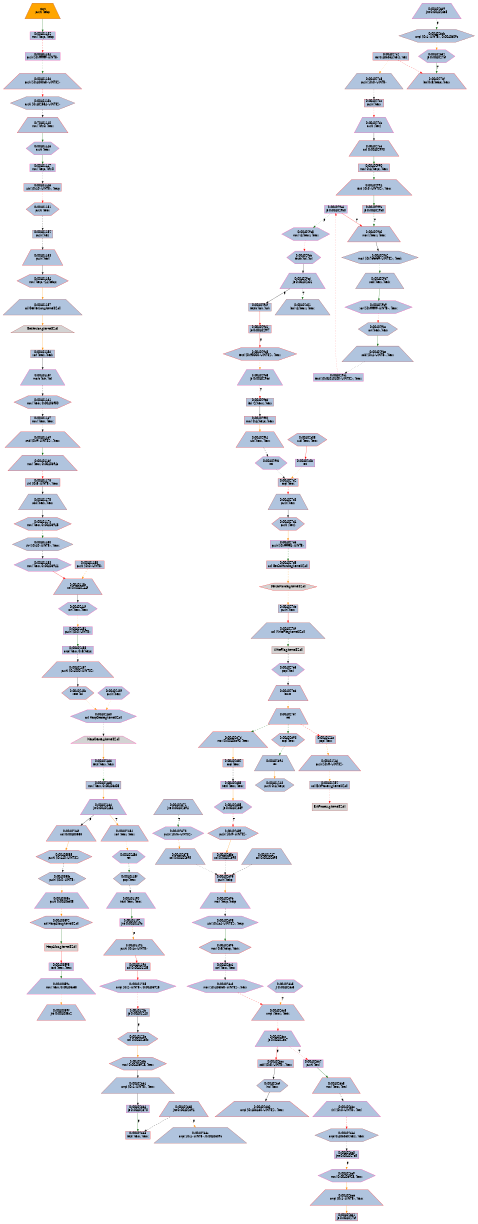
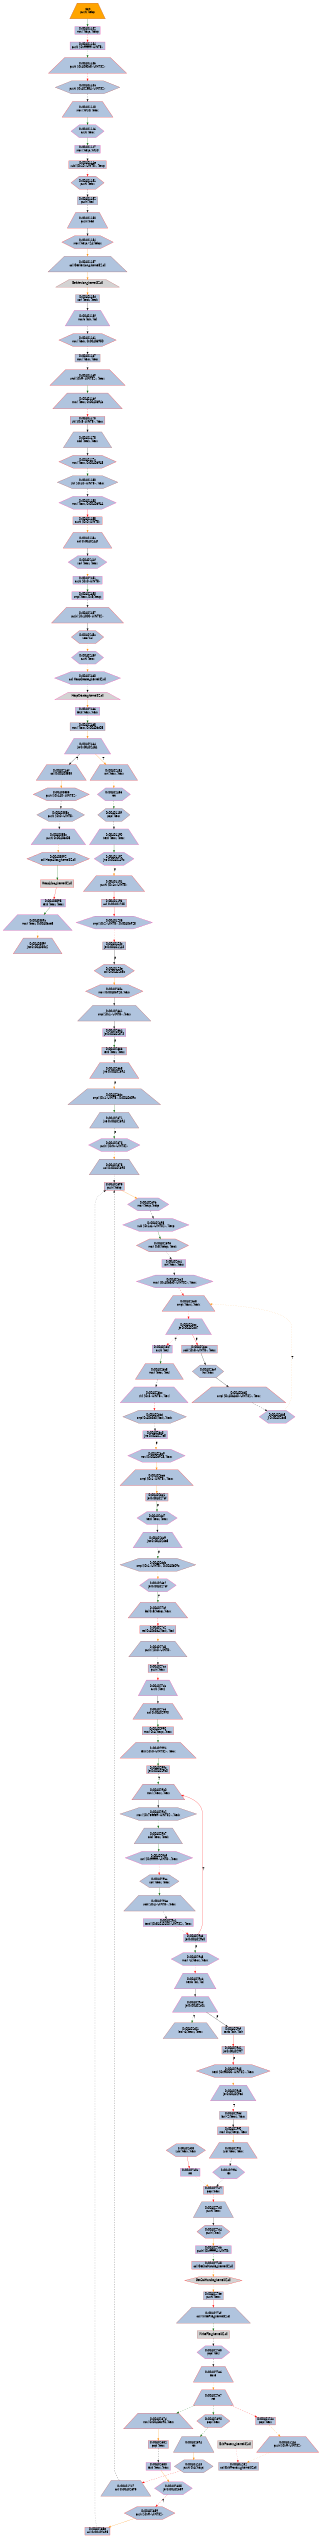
edge "0x004027c2 leal 0x4063d4(%esi), %esi" -> "0x004027bf leal 0x8(%ebp), %eax": reversed
node "0x70401140 movl %fs:0, %eax": label "0x70401140 movl %fs:0, %eax" -> "0x00401140 movl %fs:0, %eax"
node "0x004029cb testb %al, %al": shape hexagon -> trapezium
edge "0x00401183 movl %eax, 0x00406944" -> "0x0040118a call 0x0040244f": now "0x00401183 movl %eax, 0x00406944" -> "0x00401188 pushl $0x0<UINT8>"
edge "0x0040245c sete %al" -> "0x00402460 call HeapCreate@kernel32.dll": now "0x0040245c sete %al" -> "0x0040245f pushl %eax"
edge "0x00401252 call ExitProcess@kernel32.dll" -> "ExitProcess@kernel32.dll": reversed
edge "0x0040246d je 0x00402484" -> "0x0040246f call 0x00403585": label "F" -> "T"
edge "0x00402671 jne 0x00402694" -> "0x00402673 pushl $0xfc<UINT32>": label "T" -> "F"
edge "0x0040358a pushl $0x0<UINT8>" -> "0x0040358c pushl 0x00406d08": color darkorange -> black
node "0x00402696 movl %esp, %ebp": shape trapezium -> hexagon
node "0x00401192 jne 0x0040119c": shape box -> hexagon
edge "0x0040266a cmpl $0x1<UINT8>, 0x0040609c" -> "0x00402671 jne 0x00402694": added
edge "0x00402668 jne 0x00402694" -> "0x00402666 testl %eax, %eax": reversed
edge "0x004026b0 cmpl $0x406460<UINT32>, %eax" -> "0x004026b5 jl 0x004026a8": added
node "0x004026d7 testl %eax, %eax": added
edge "0x00401243 pushl 0x4(%esp)" -> "0x00401247 call 0x00402695": added
